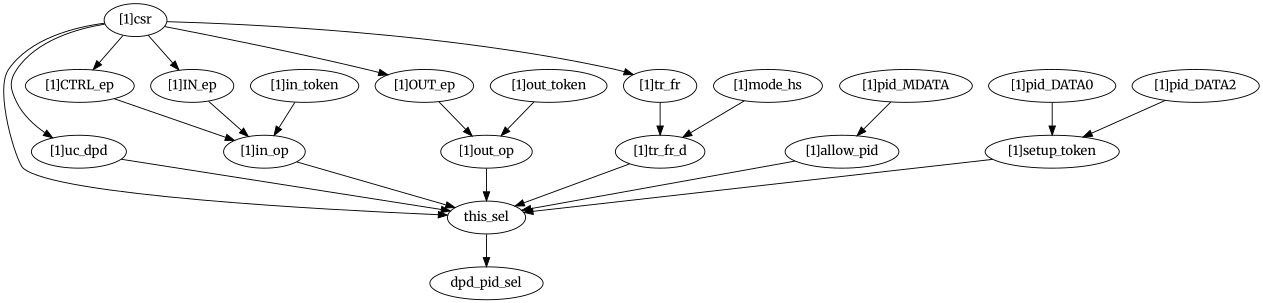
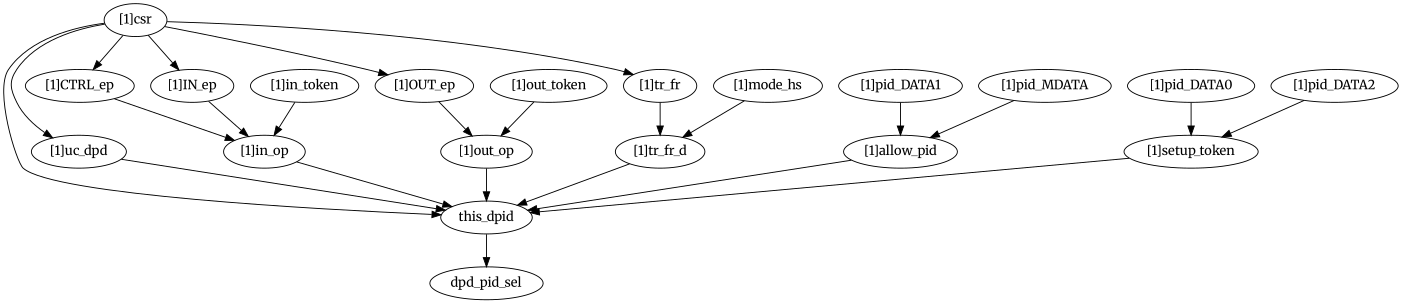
node "[1]pid_DATA1": added
node "this_sel": label "this_sel" -> "this_dpid"
